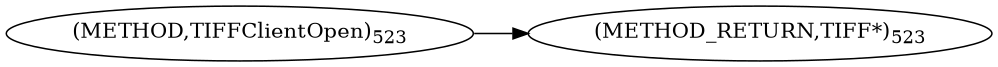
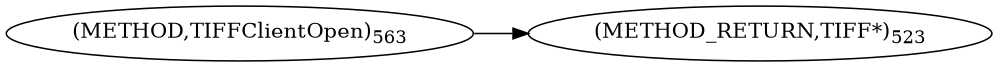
node "(METHOD,TIFFClientOpen)": text "523" -> "563"
